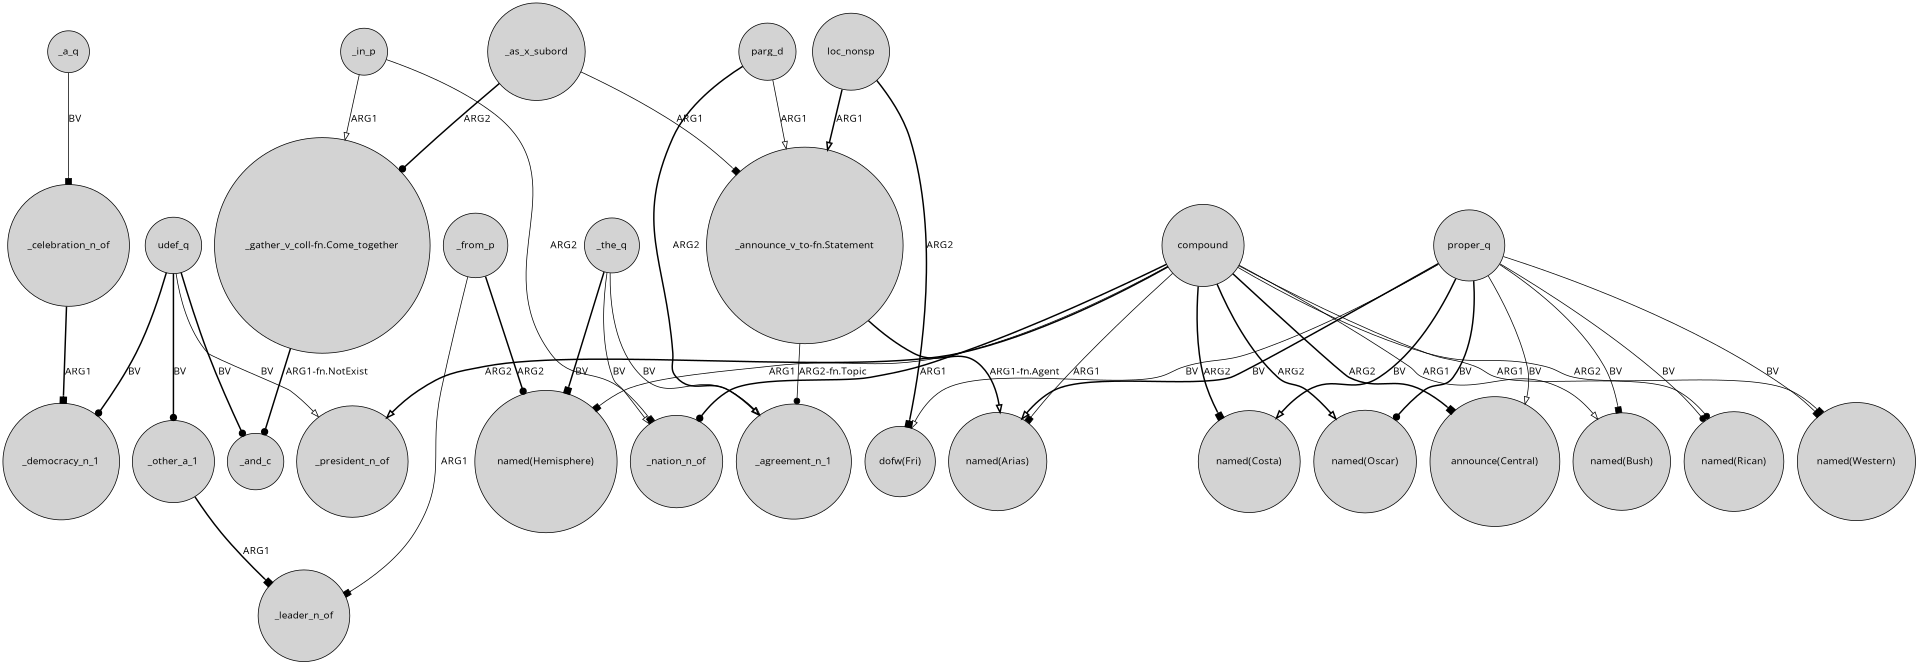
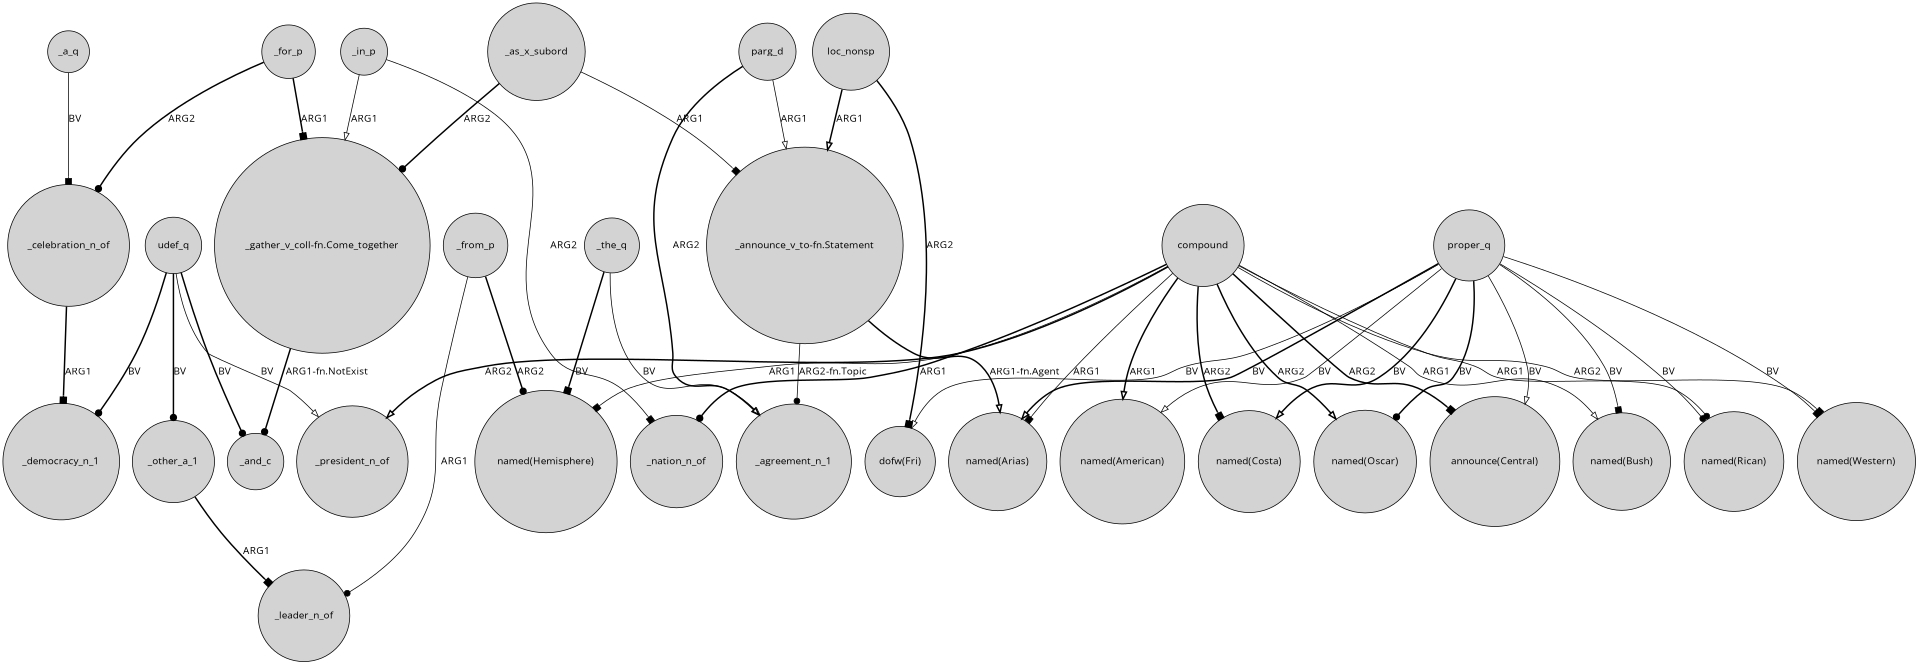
node "_for_p": added
edge "_the_q" -> "_nation_n_of": removed, label "BV"
edge "_from_p" -> "_leader_n_of": arrowhead box -> dot
node "named(American)": added
